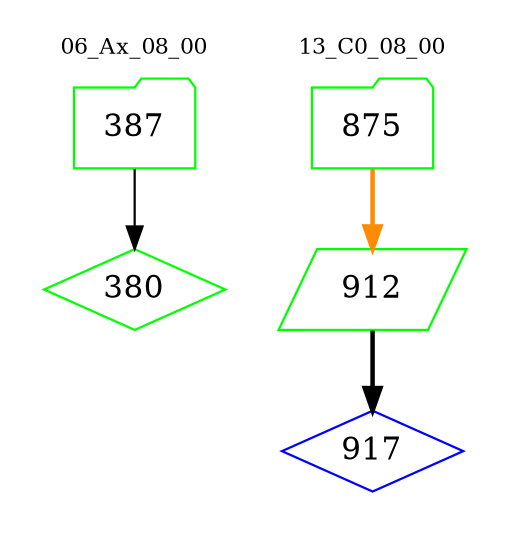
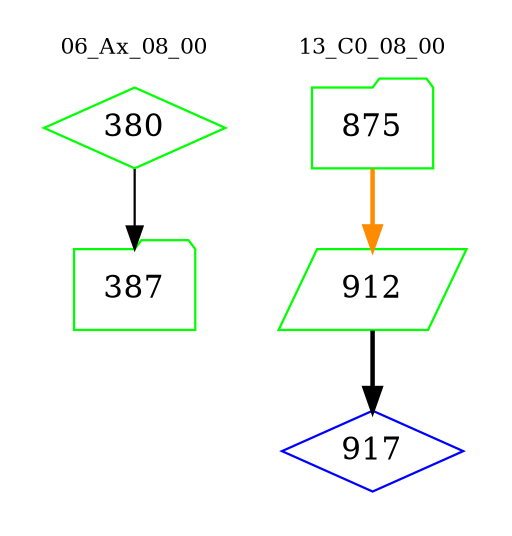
edge "387" -> "380": reversed
